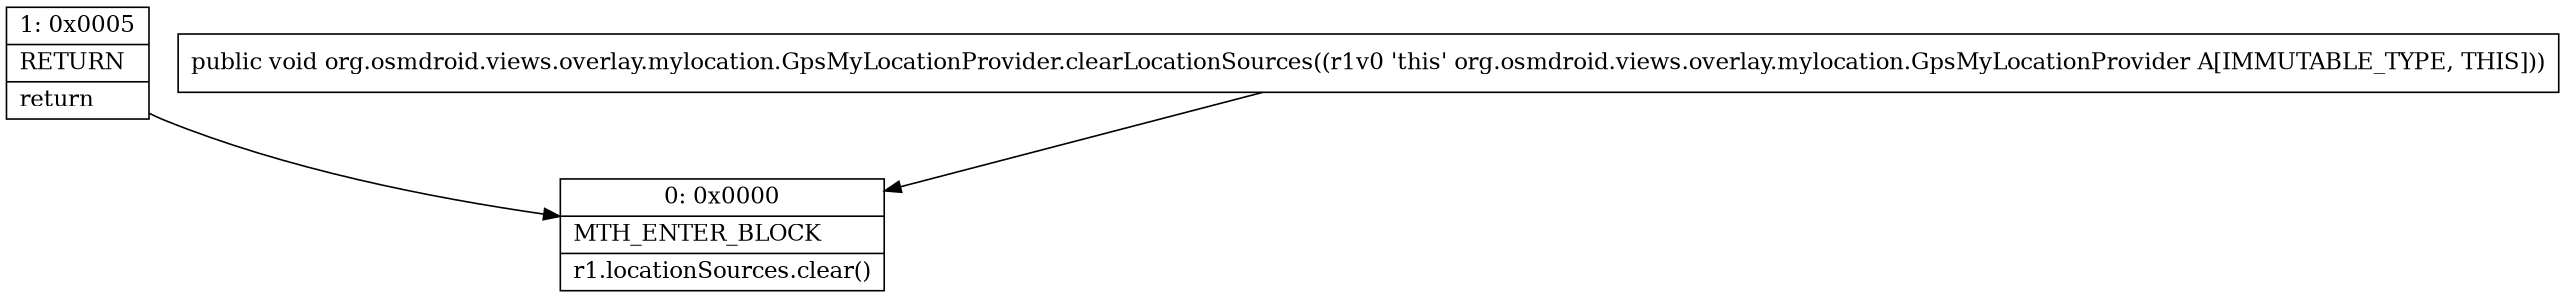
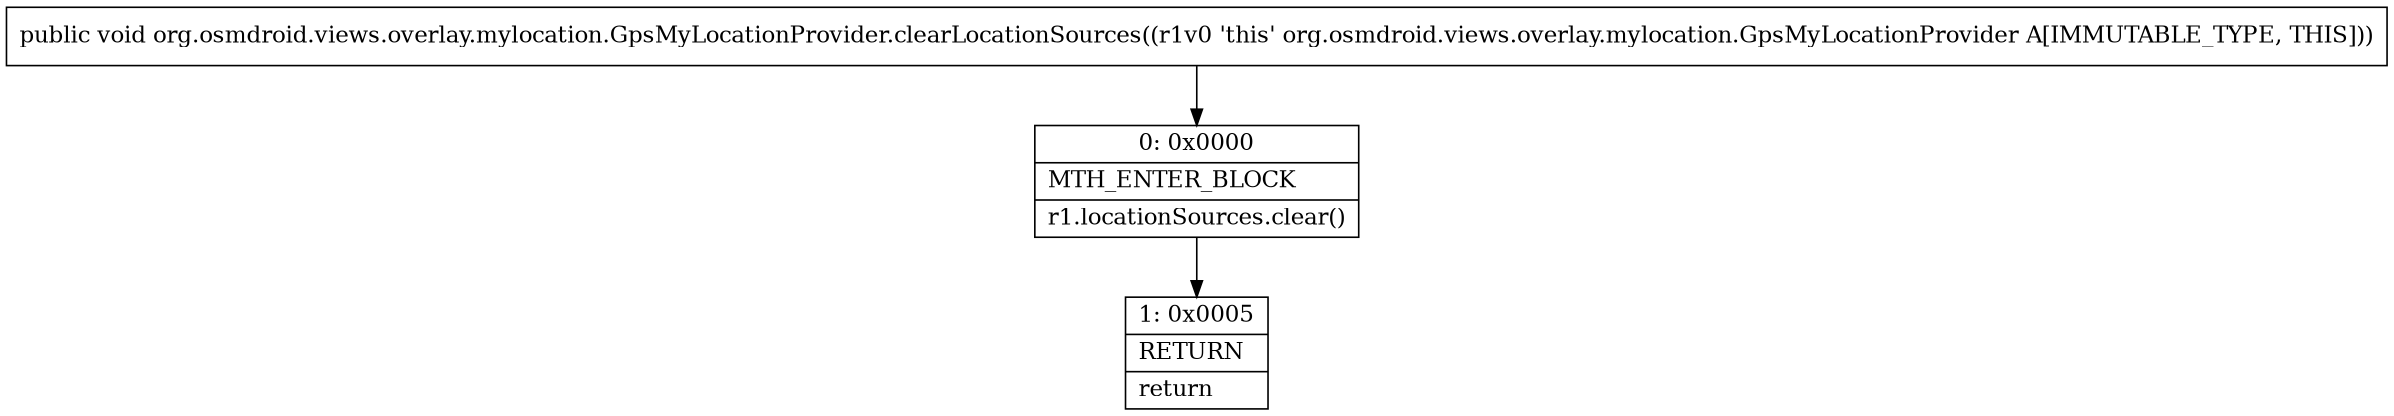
edge "1: 0x0005" -> "0: 0x0000": reversed
